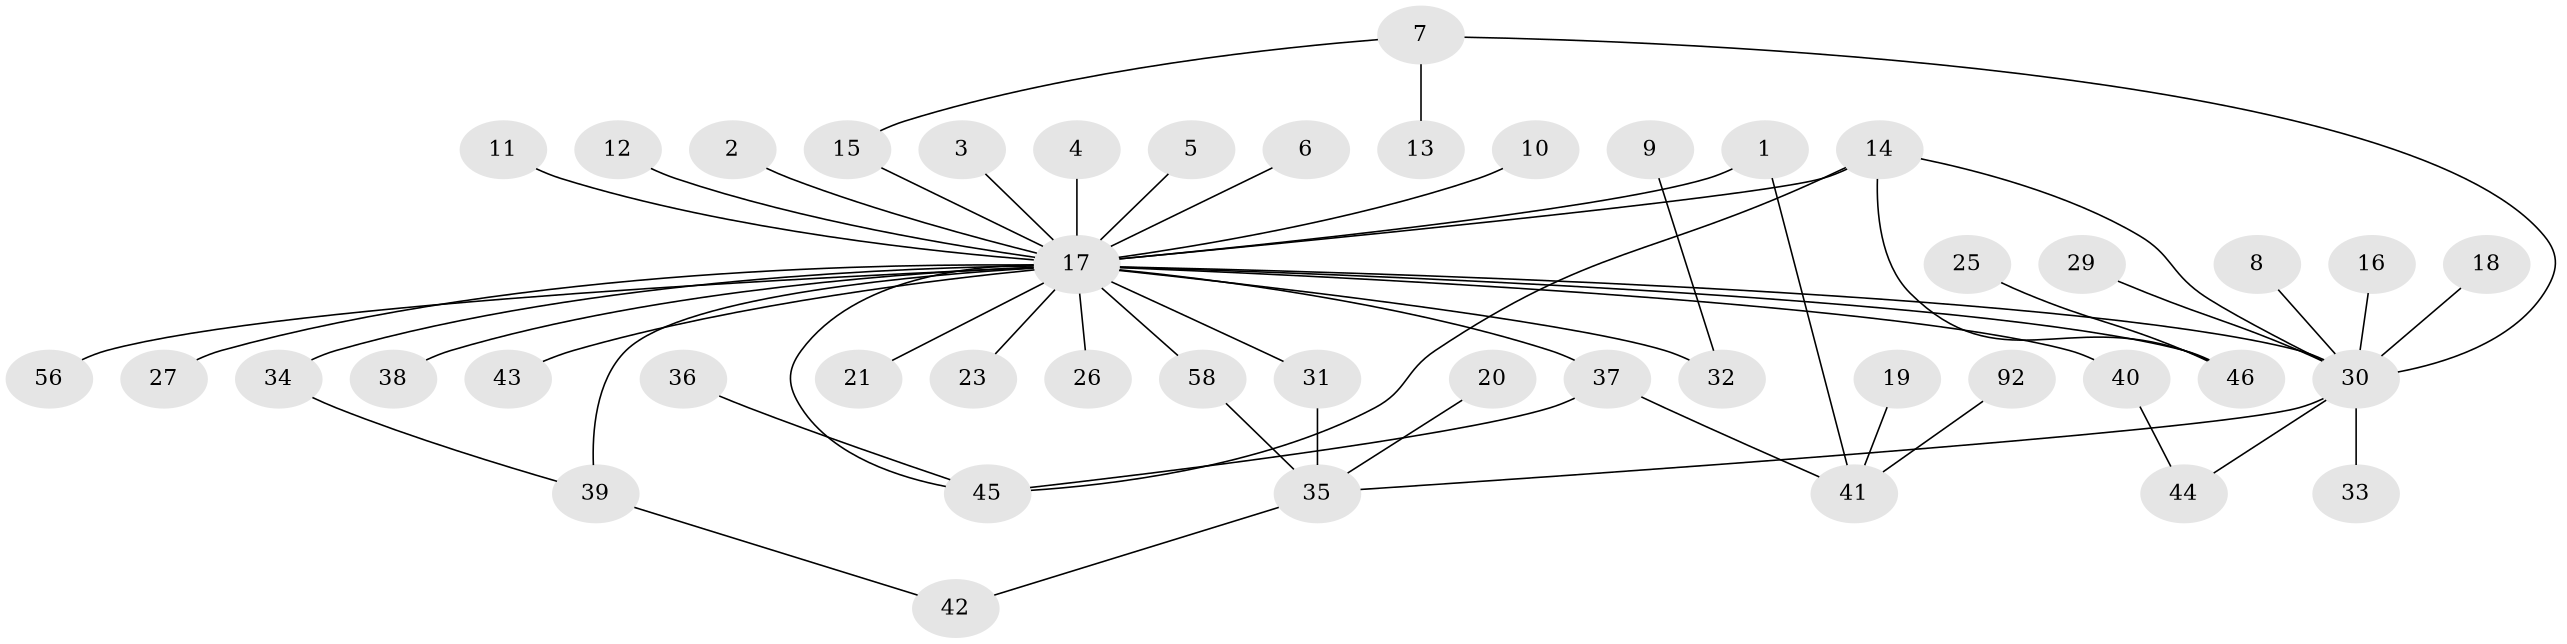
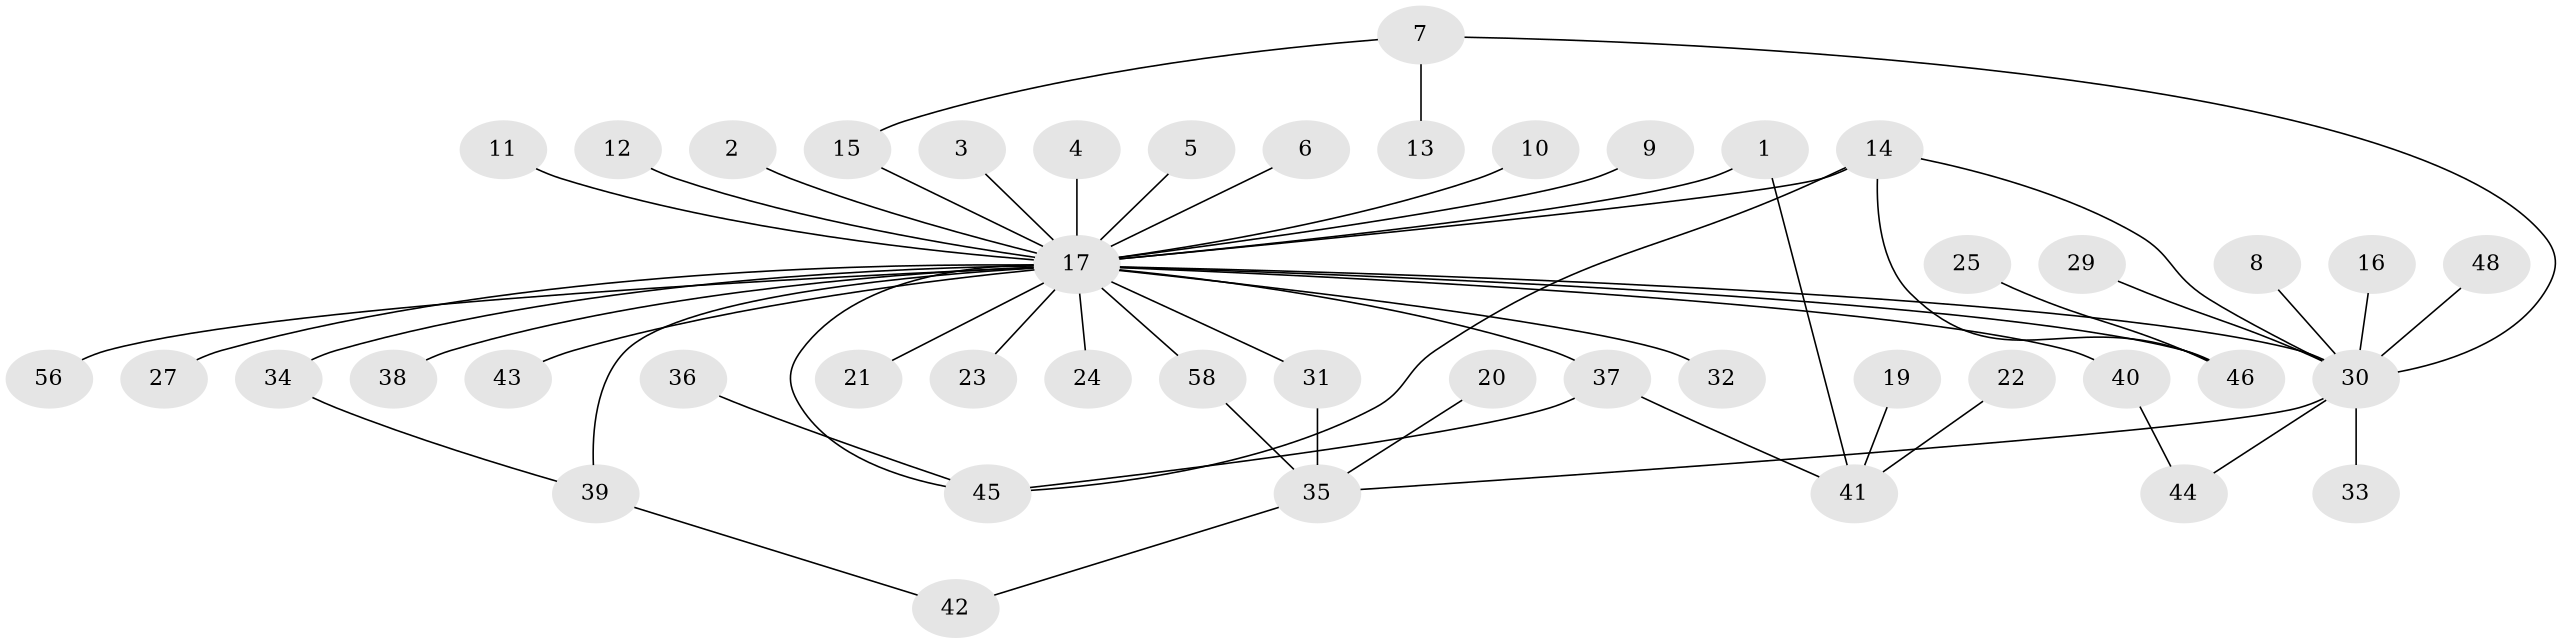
edge "9" -- "32": now "9" -- "17"
node "18": label "18" -> "48"
node "26": label "26" -> "24"
node "92": label "92" -> "22"
